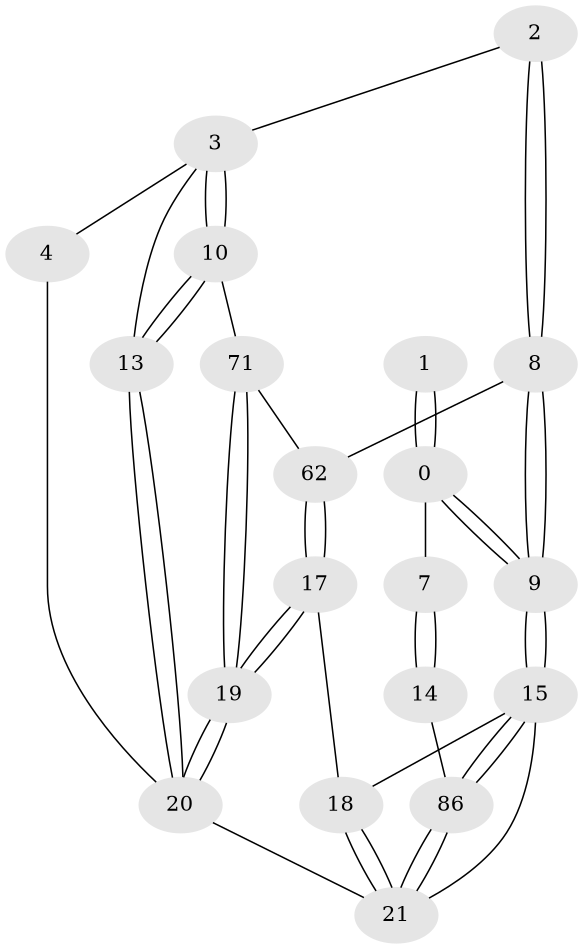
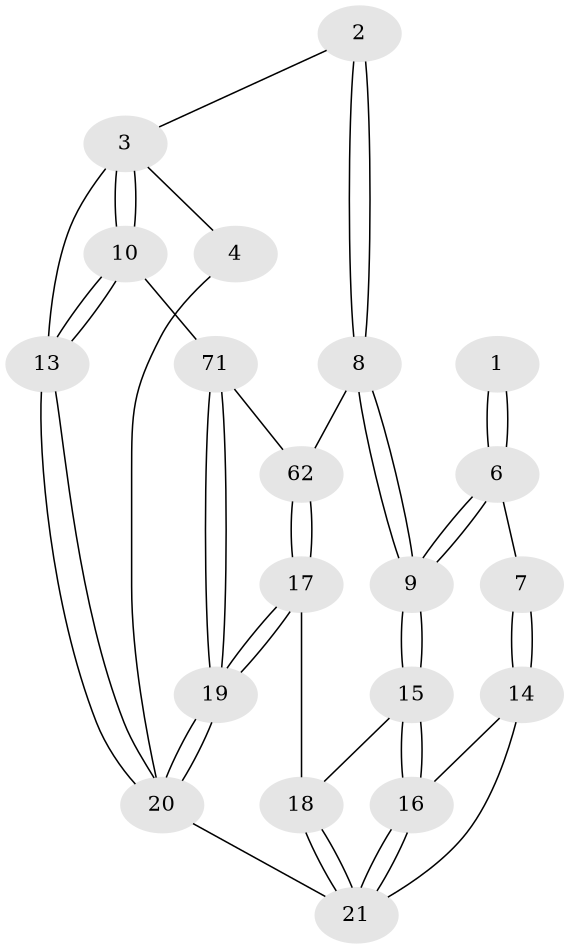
node "0": label "0" -> "6"
node "86": label "86" -> "16"
edge "15" -- "21": now "14" -- "21"
